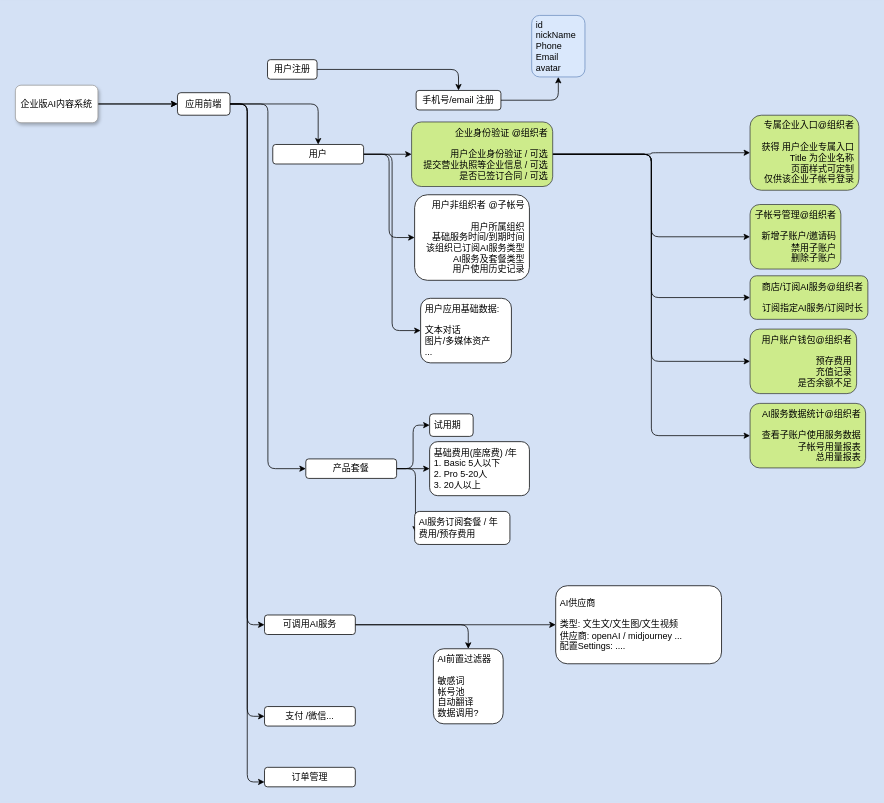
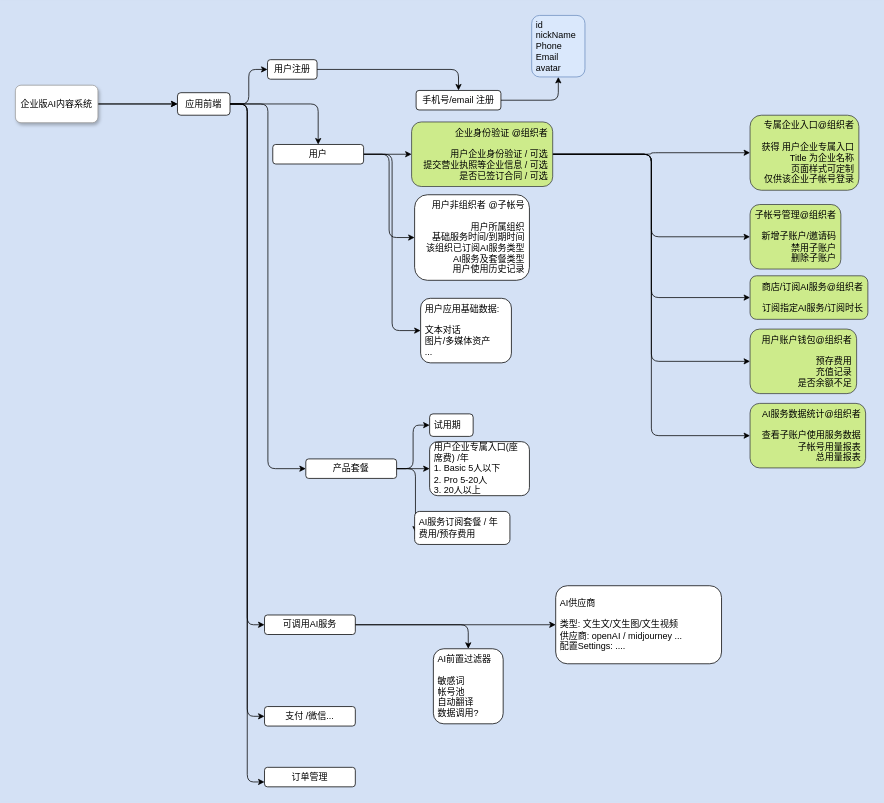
edge "应用前端" -> "用户注册": added
node "基础费用(座席费) /年 1. Basic 5人以下 2. Pro 5-20人 3. 20人以上": label "基础费用(座席费) /年 1. Basic 5人以下 2. Pro 5-20人 3. 20人以上" -> "用户企业专属入口(座席费) /年 1. Basic 5人以下 2. Pro 5-20人 3. 20人以上"
